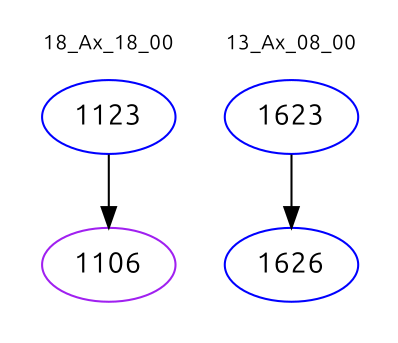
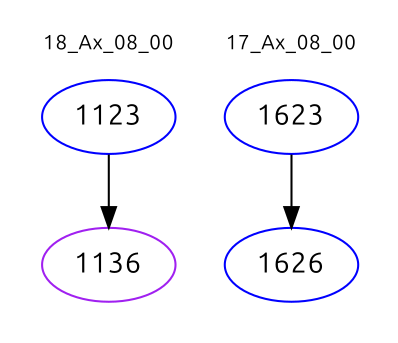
cluster "18_Ax_18_00": label "18_Ax_18_00" -> "18_Ax_08_00"
cluster "13_Ax_08_00": label "13_Ax_08_00" -> "17_Ax_08_00"
node "1106": label "1106" -> "1136"
